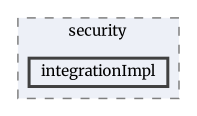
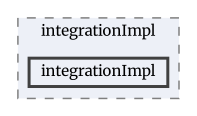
cluster "security": label "security" -> "integrationImpl"
